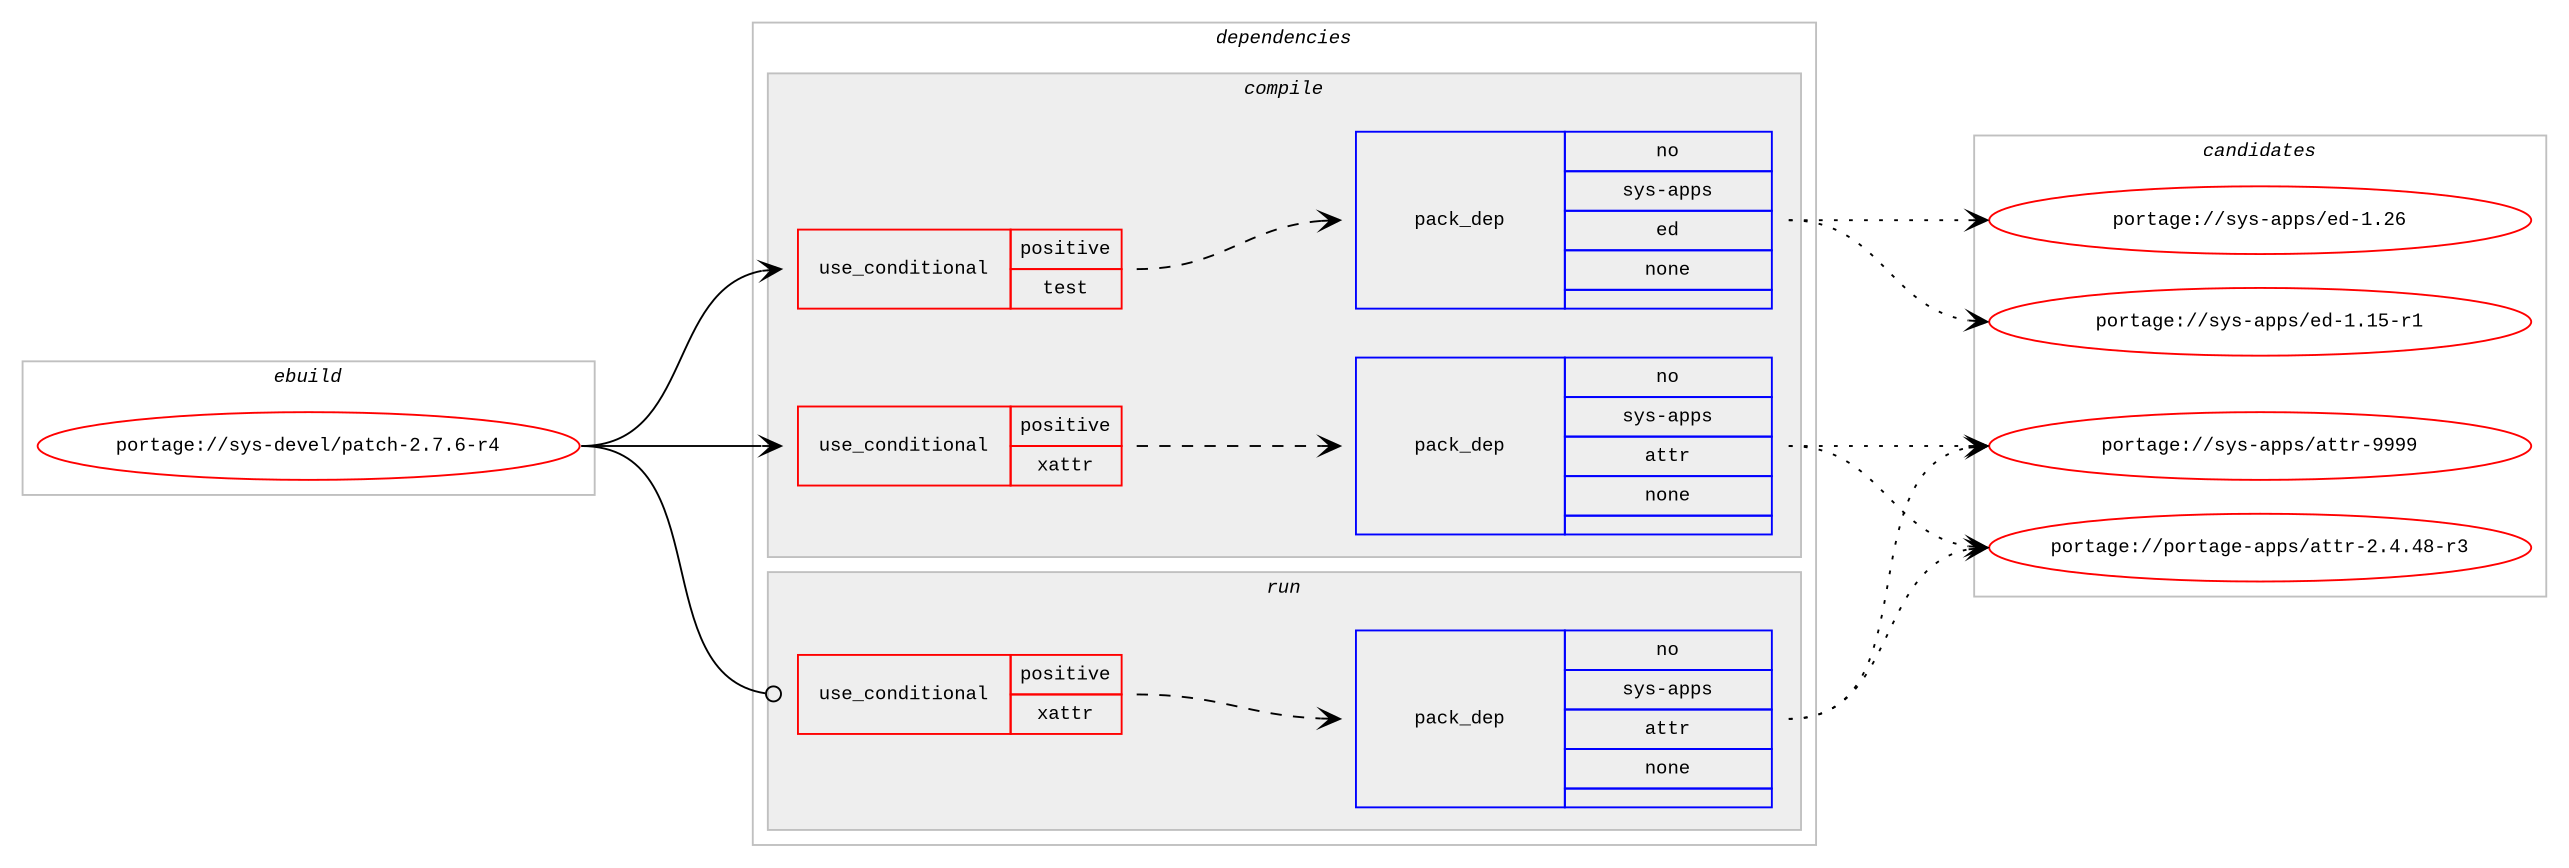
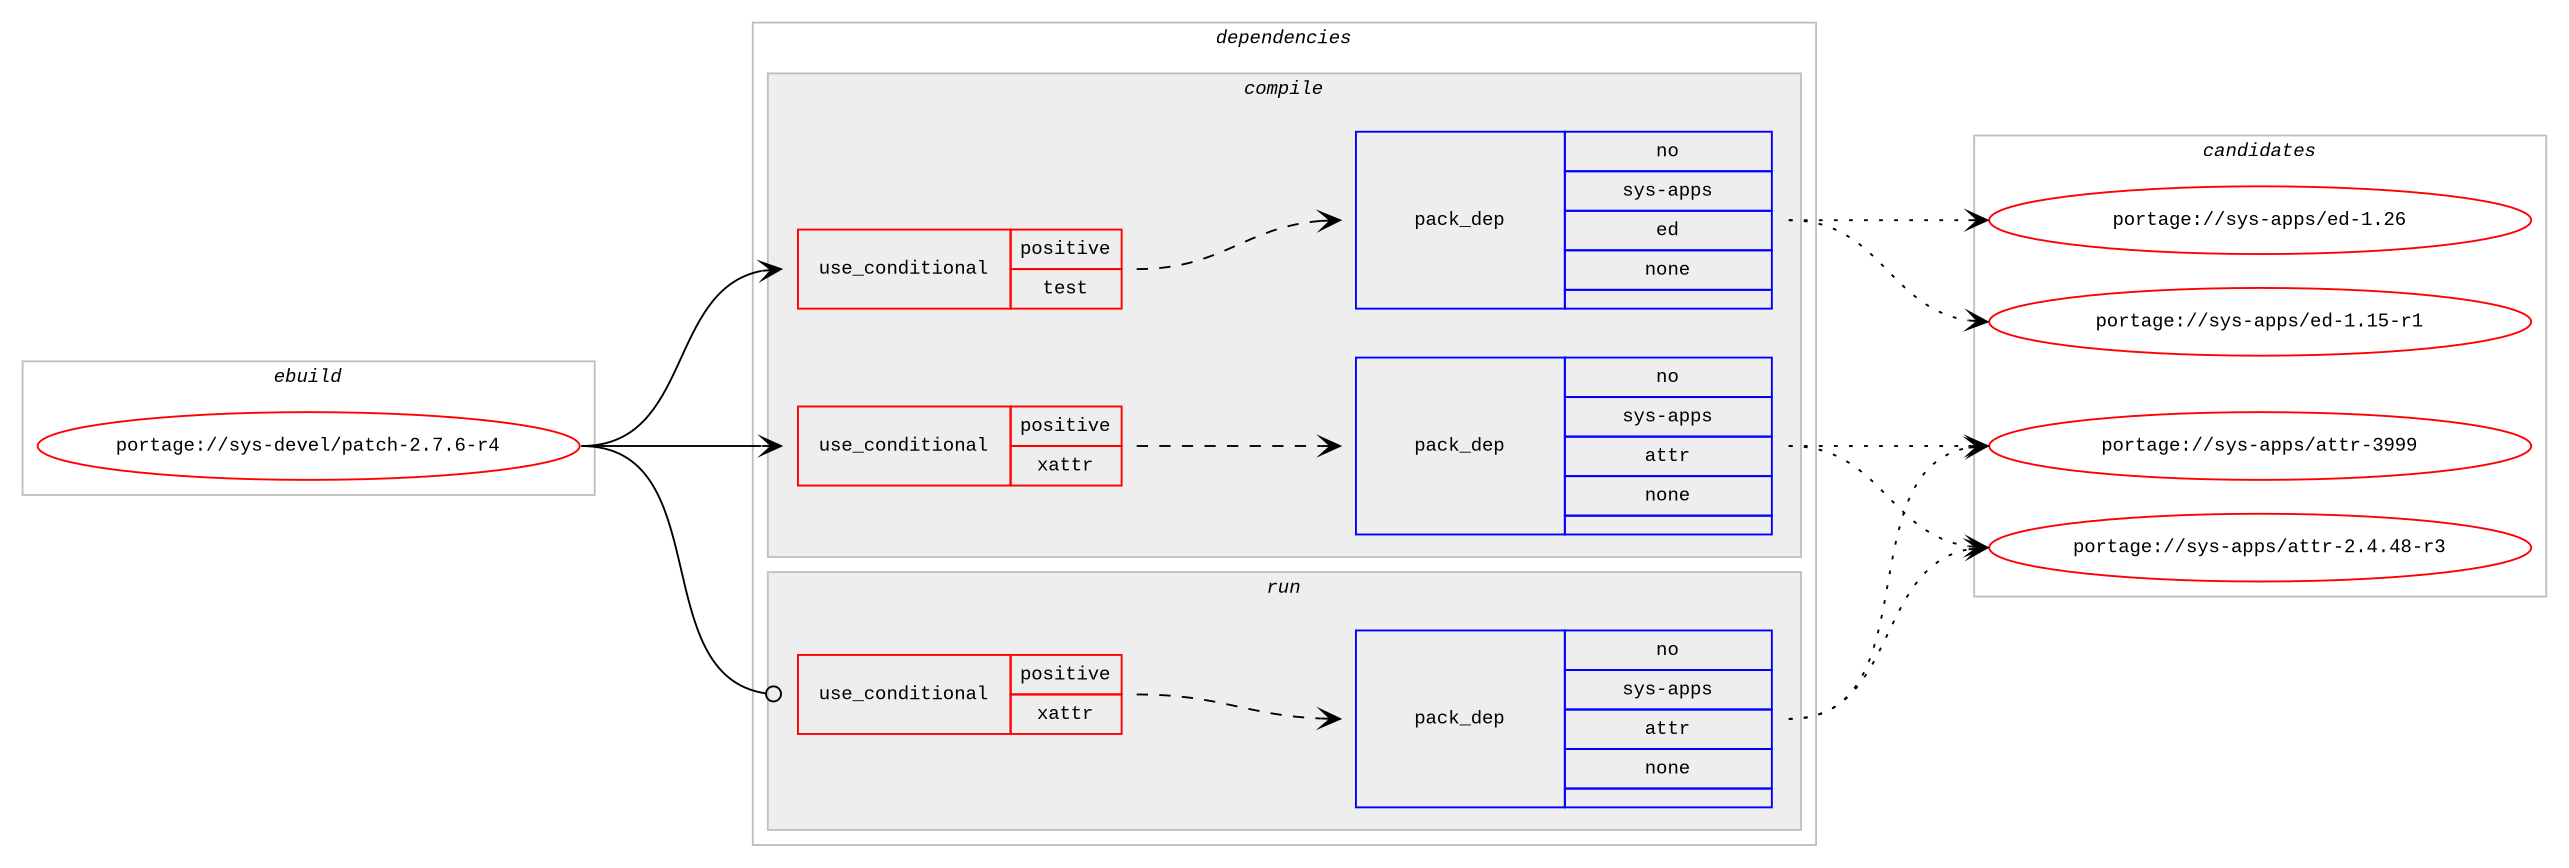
node "portage://sys-apps/attr-9999": label "portage://sys-apps/attr-9999" -> "portage://sys-apps/attr-3999"
node "portage://portage-apps/attr-2.4.48-r3": label "portage://portage-apps/attr-2.4.48-r3" -> "portage://sys-apps/attr-2.4.48-r3"
